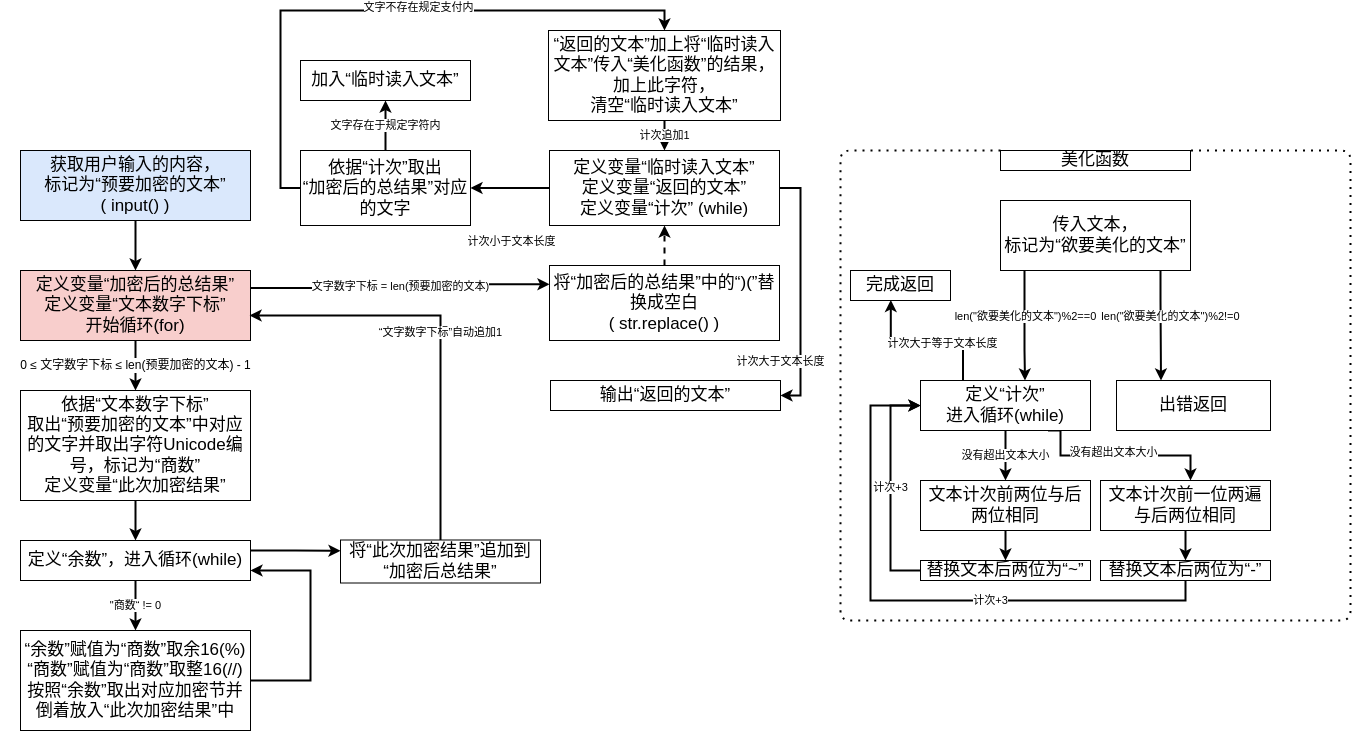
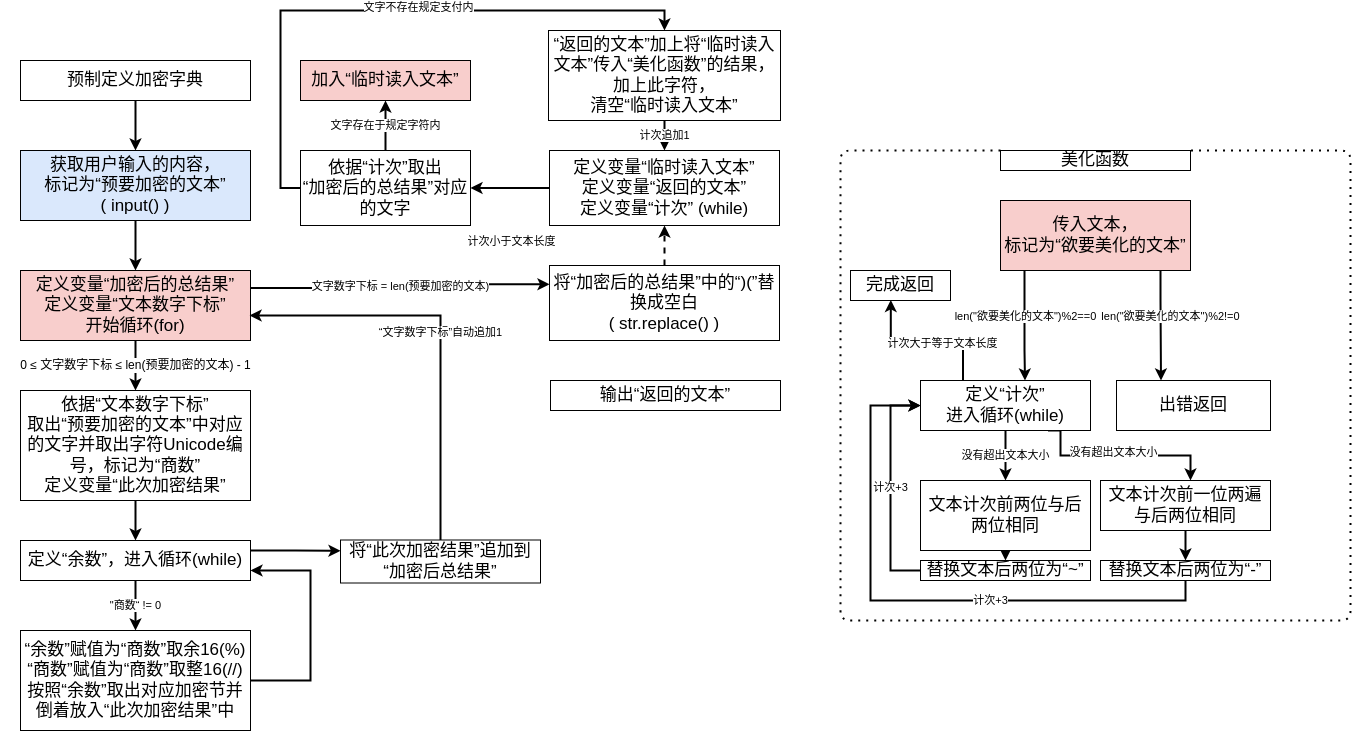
node "预制定义加密字典": added
node "加入“临时读入文本”": fillcolor #ffffff -> #f8cecc
edge "预制定义加密字典" -> "获取用户输入的内容， 标记为“预要加密的文本” ( input() )": added
node "传入文本， 标记为“欲要美化的文本”": fillcolor #ffffff -> #f8cecc
edge "定义变量“临时读入文本” 定义变量“返回的文本” 定义变量“计次” (while)" -> "输出“返回的文本”": removed, label "计次大于文本长度"
node "文本计次前两位与后两位相同": size 170x50 -> 170x70
